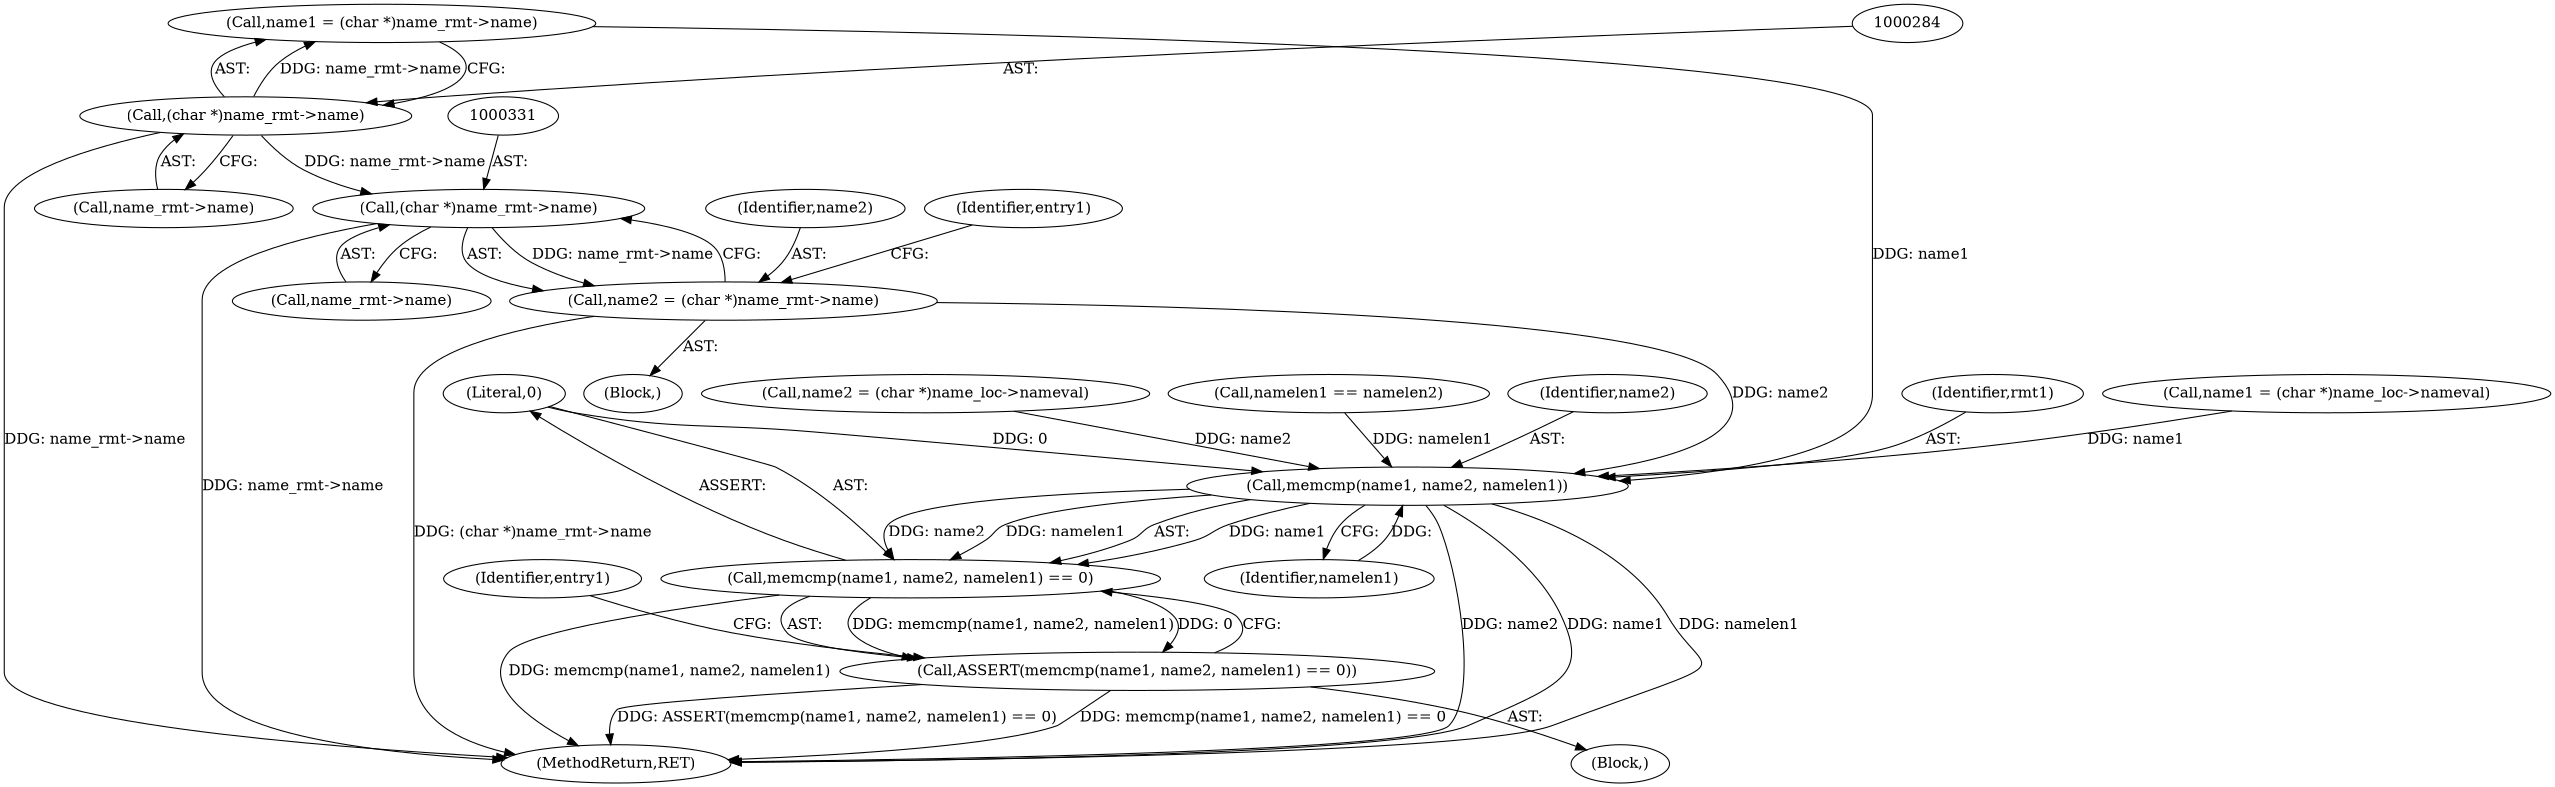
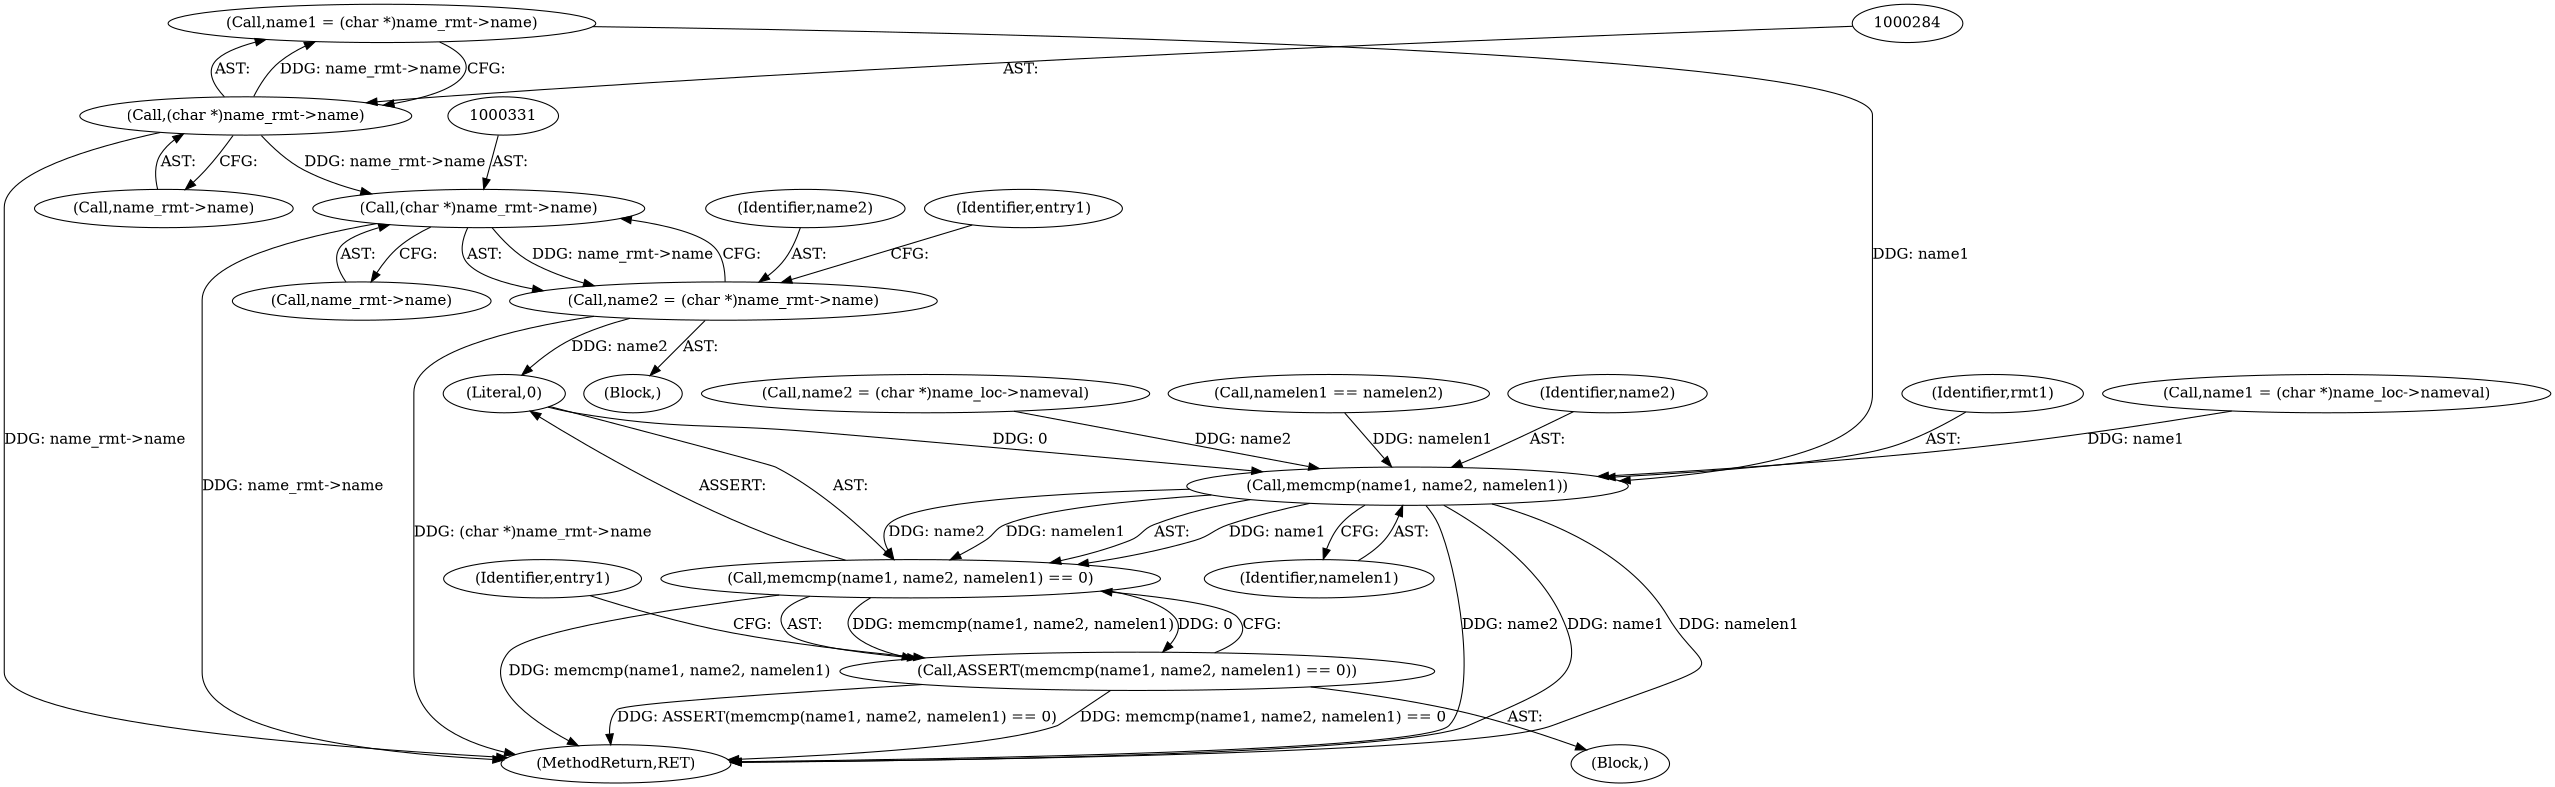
edge "(Call,name2 = (char *)name_rmt->name)" -> "(Call,memcmp(name1, name2, namelen1))": now "(Call,name2 = (char *)name_rmt->name)" -> "(Literal,0)"
edge "(Identifier,namelen1)" -> "(Call,memcmp(name1, name2, namelen1))": label "DDG: " -> "AST: "
